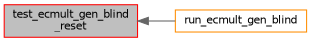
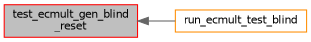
node "run_ecmult_gen_blind": label "run_ecmult_gen_blind" -> "run_ecmult_test_blind"
